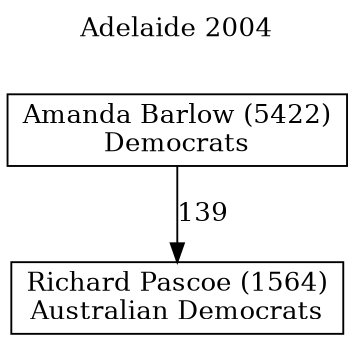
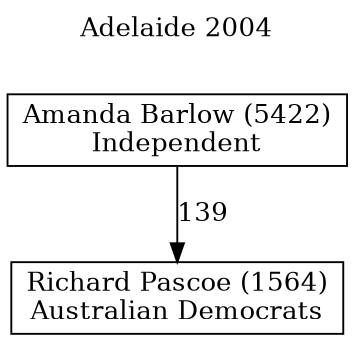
node "Amanda Barlow (5422) Democrats": label "Amanda Barlow (5422) Democrats" -> "Amanda Barlow (5422) Independent"
